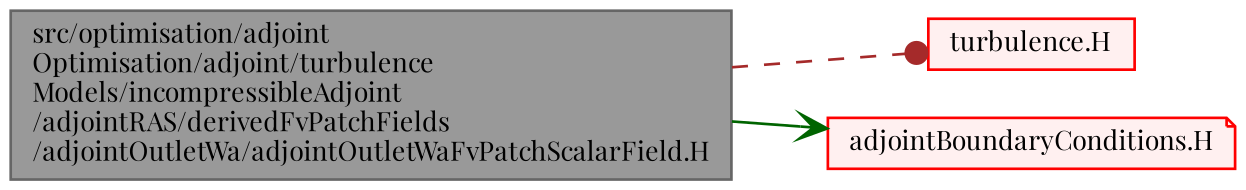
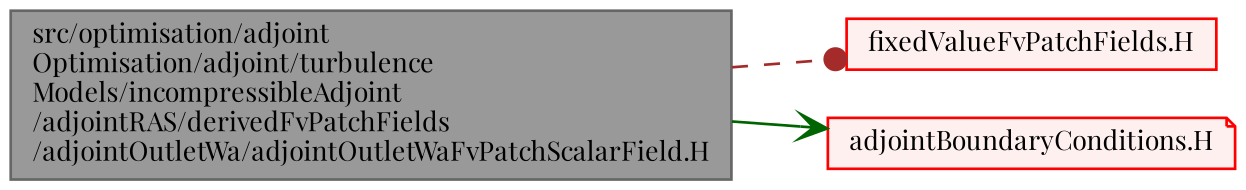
node "turbulence.H": label "turbulence.H" -> "fixedValueFvPatchFields.H"
